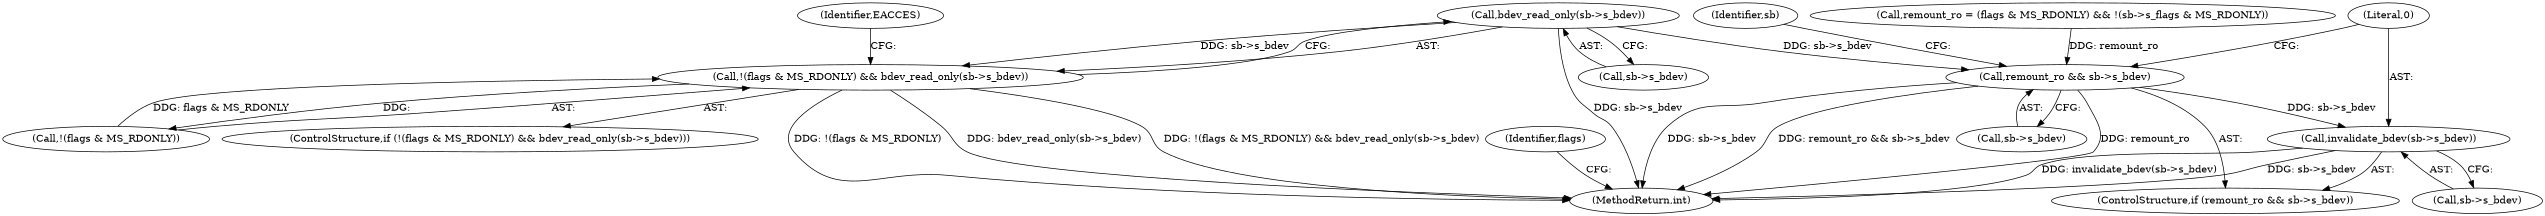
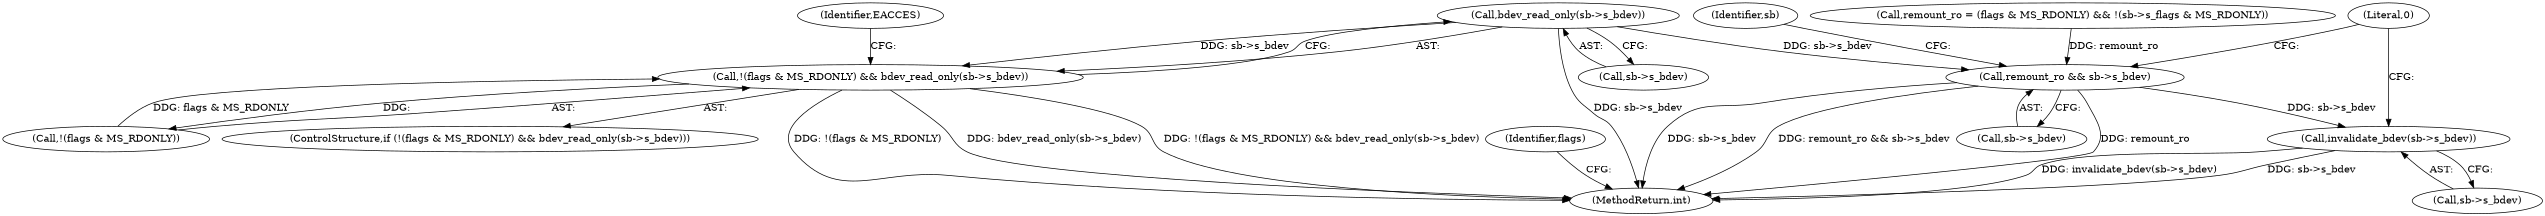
edge "(Literal,0)" -> "(Call,invalidate_bdev(sb->s_bdev))": label "AST: " -> "CFG: "
node "(ControlStructure,if (remount_ro && sb->s_bdev))": removed
